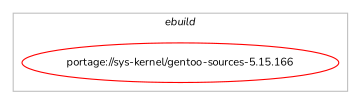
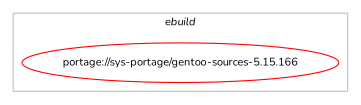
node "portage://sys-kernel/gentoo-sources-5.15.166": label "portage://sys-kernel/gentoo-sources-5.15.166" -> "portage://sys-portage/gentoo-sources-5.15.166"
